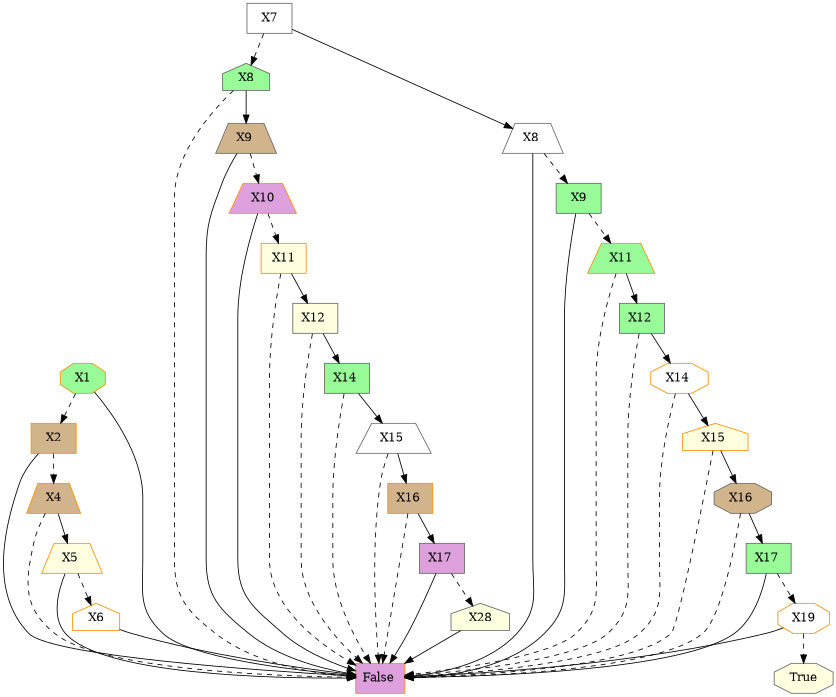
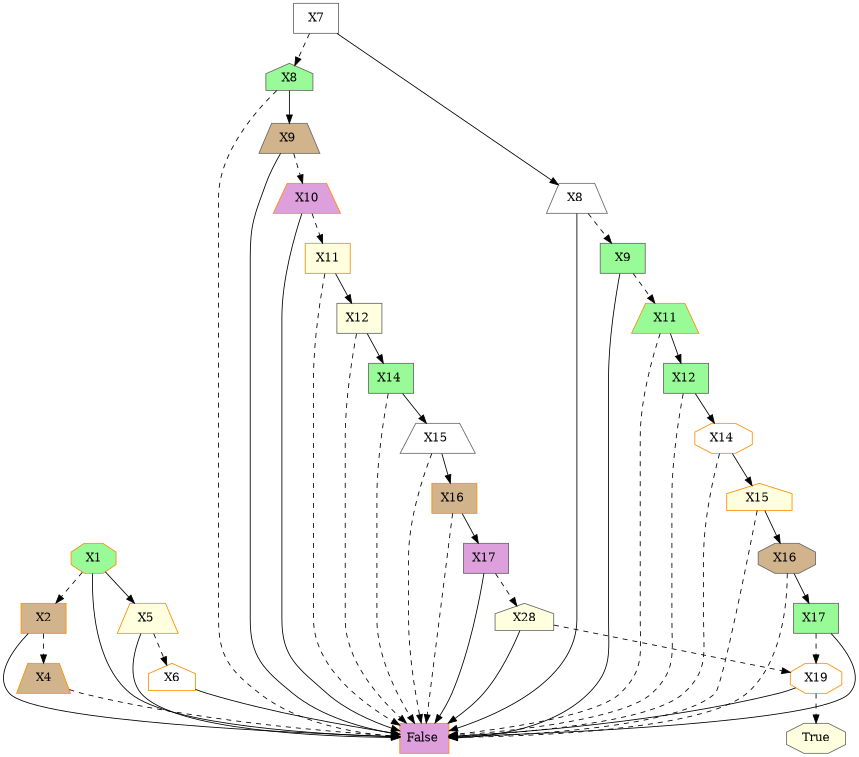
edge "X4" -> "X5": now "X1" -> "X5"
edge "X28" -> "X19": added
